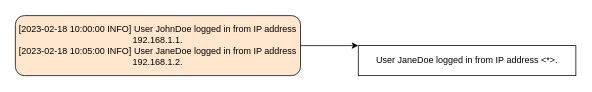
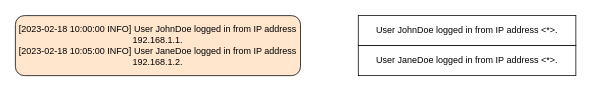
node "User JohnDoe logged in from IP address .": added
edge "[2023-02-18 10:00:00 INFO] User JohnDoe logged in from IP address 192.168.1.1. [2023-02-18 10:05:00 INFO] User JaneDoe logged in from IP address 192.168.1.2." -> "User JaneDoe logged in from IP address <*>.": removed
